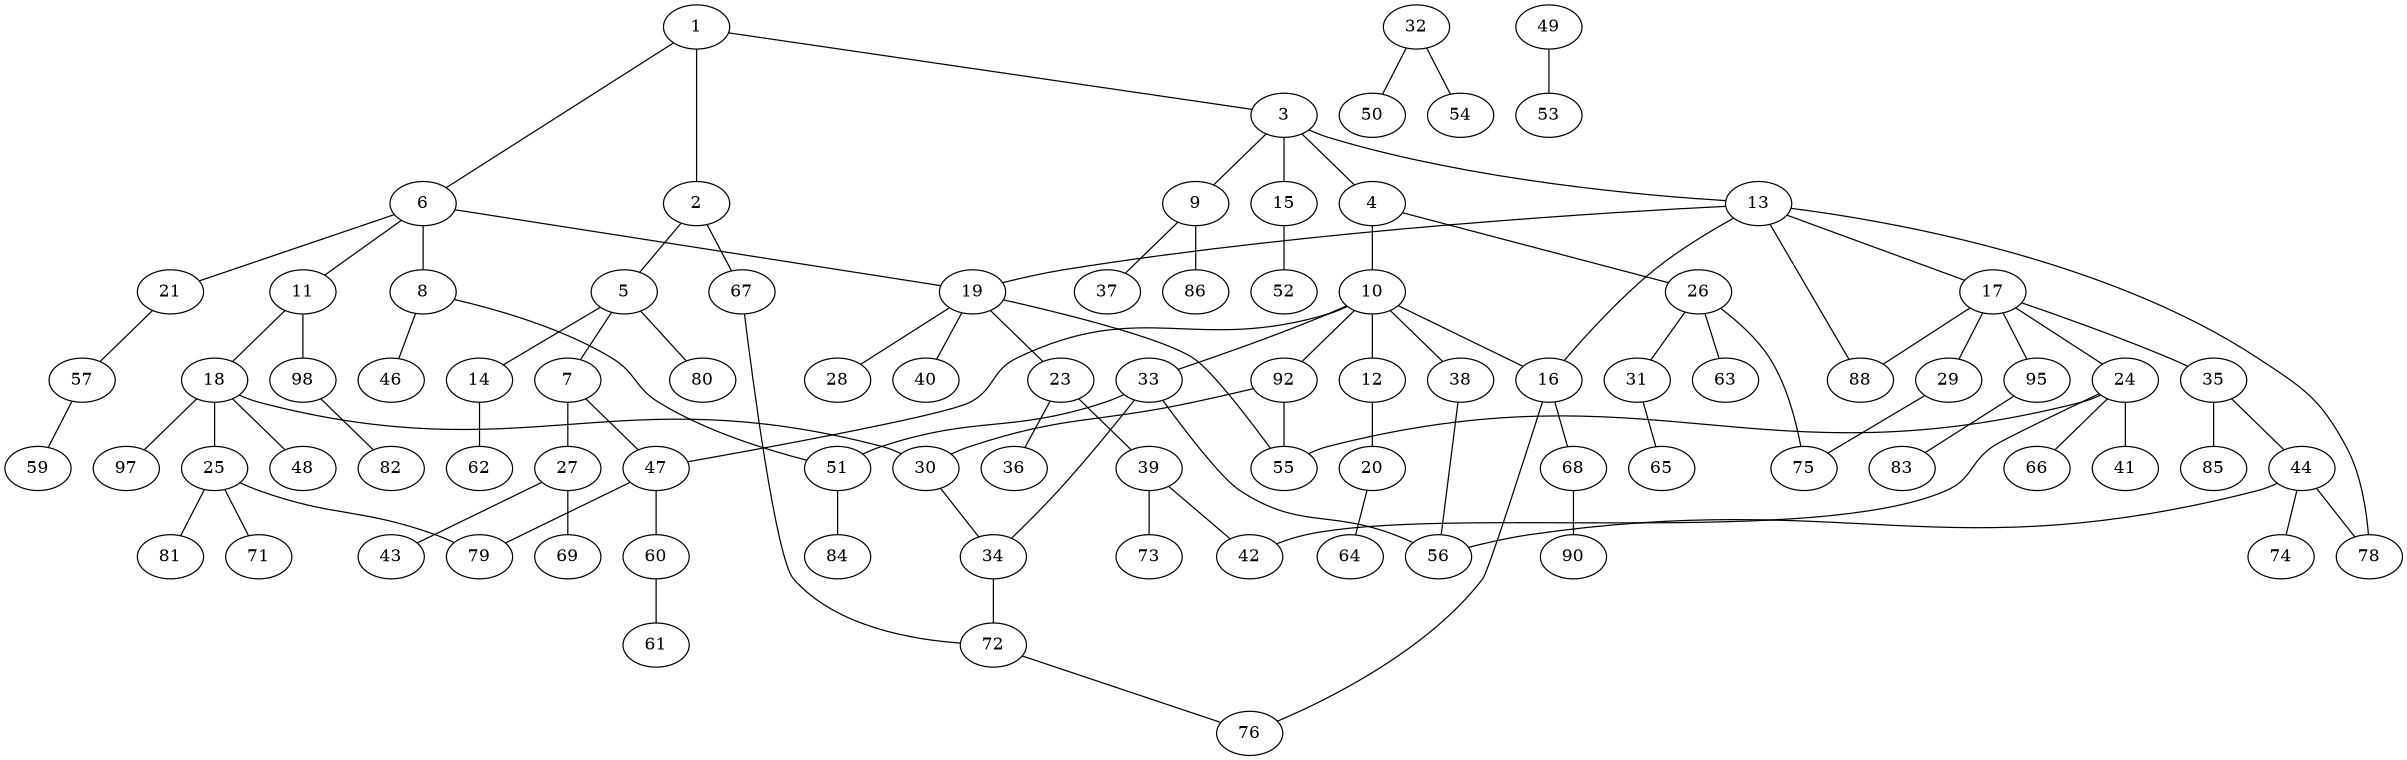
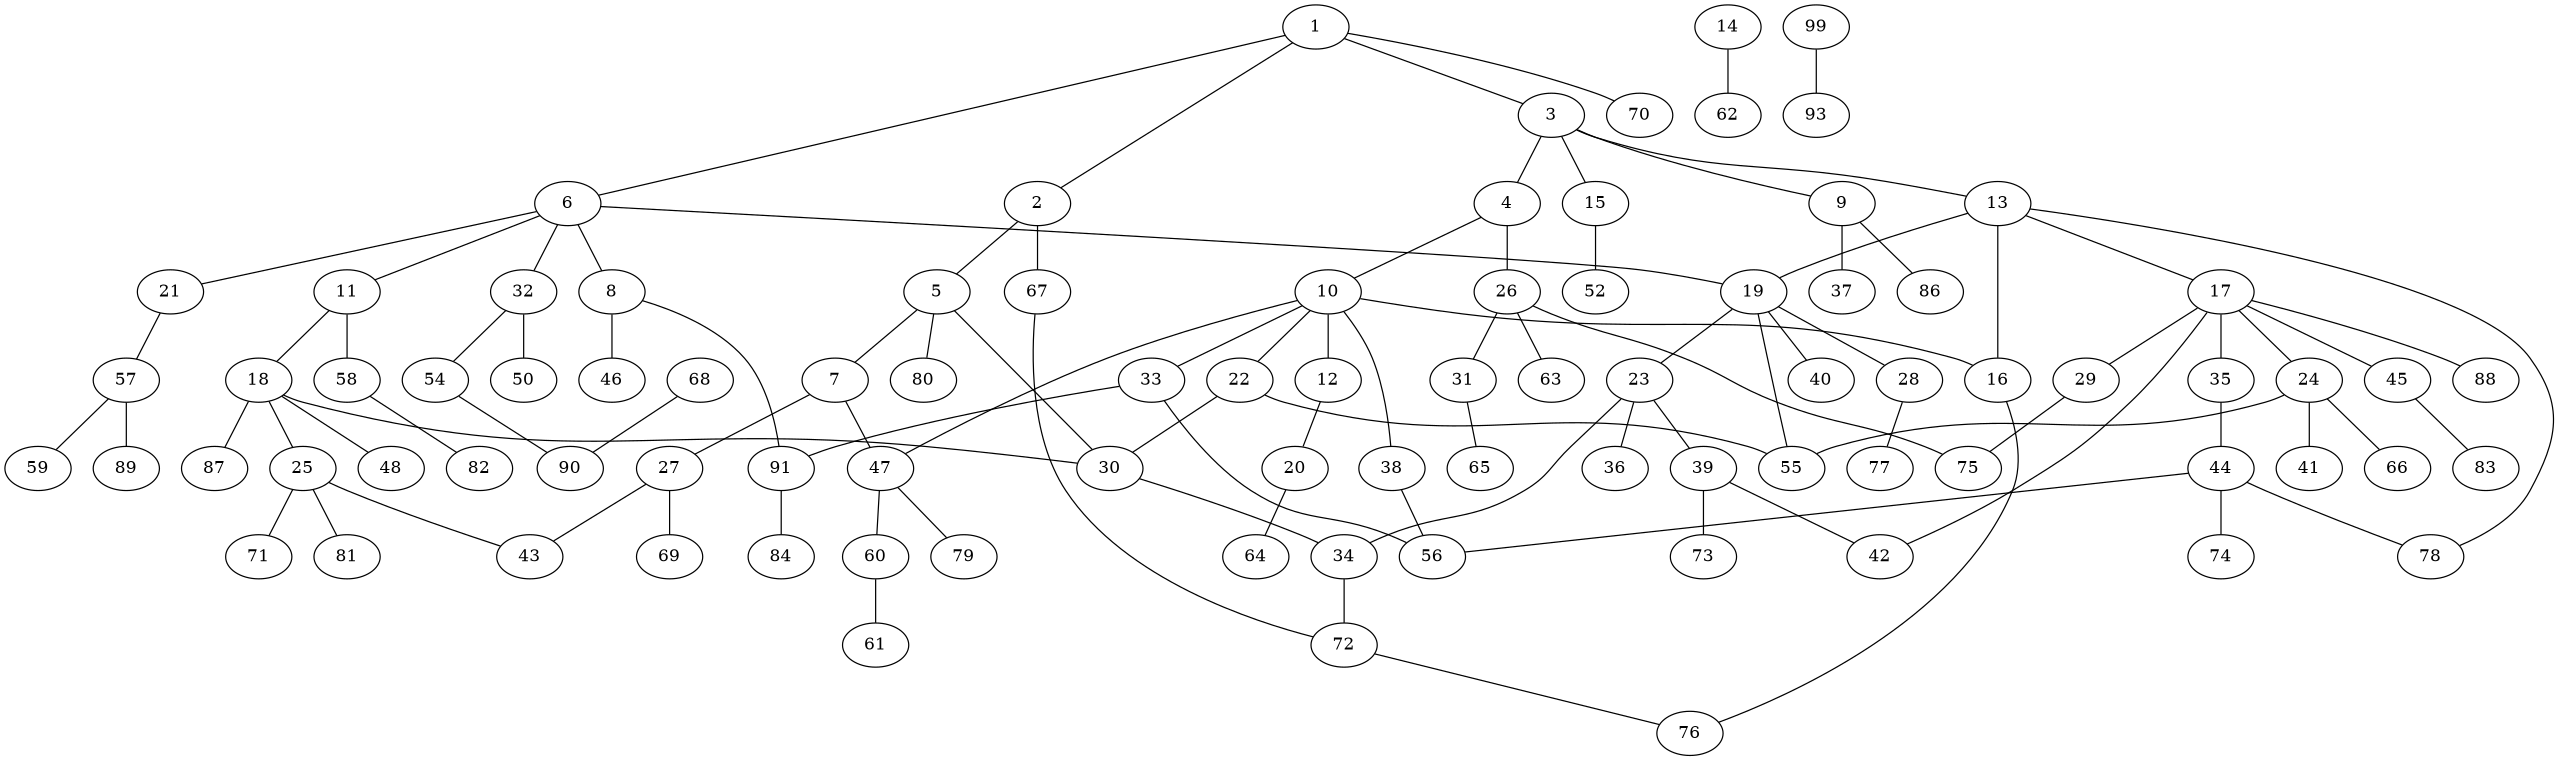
node "49": label "49" -> "99"
node "53": label "53" -> "93"
node "70": added
edge "6" -- "32": added
edge "13" -- "88": removed
edge "5" -- "14": now "5" -- "30"
node "98": label "98" -> "58"
node "92": label "92" -> "22"
node "95": label "95" -> "45"
edge "54" -- "90": added
edge "16" -- "68": removed
node "89": added
node "97": label "97" -> "87"
node "51": label "51" -> "91"
node "77": added
node "85": removed
edge "33" -- "34": now "23" -- "34"
edge "25" -- "79": now "25" -- "43"
edge "24" -- "42": now "17" -- "42"
